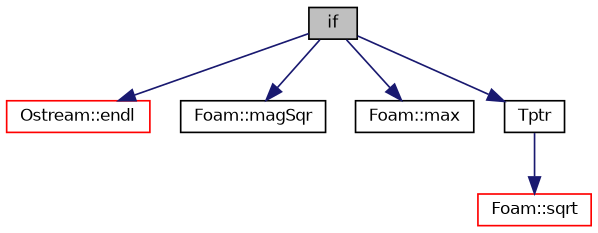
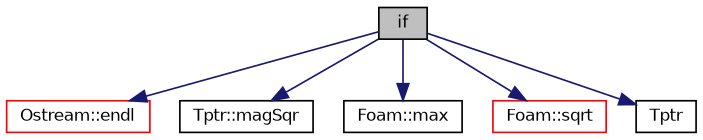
node "Foam::magSqr": label "Foam::magSqr" -> "Tptr::magSqr"
edge "Tptr" -> "Foam::sqrt": now "if" -> "Foam::sqrt"
